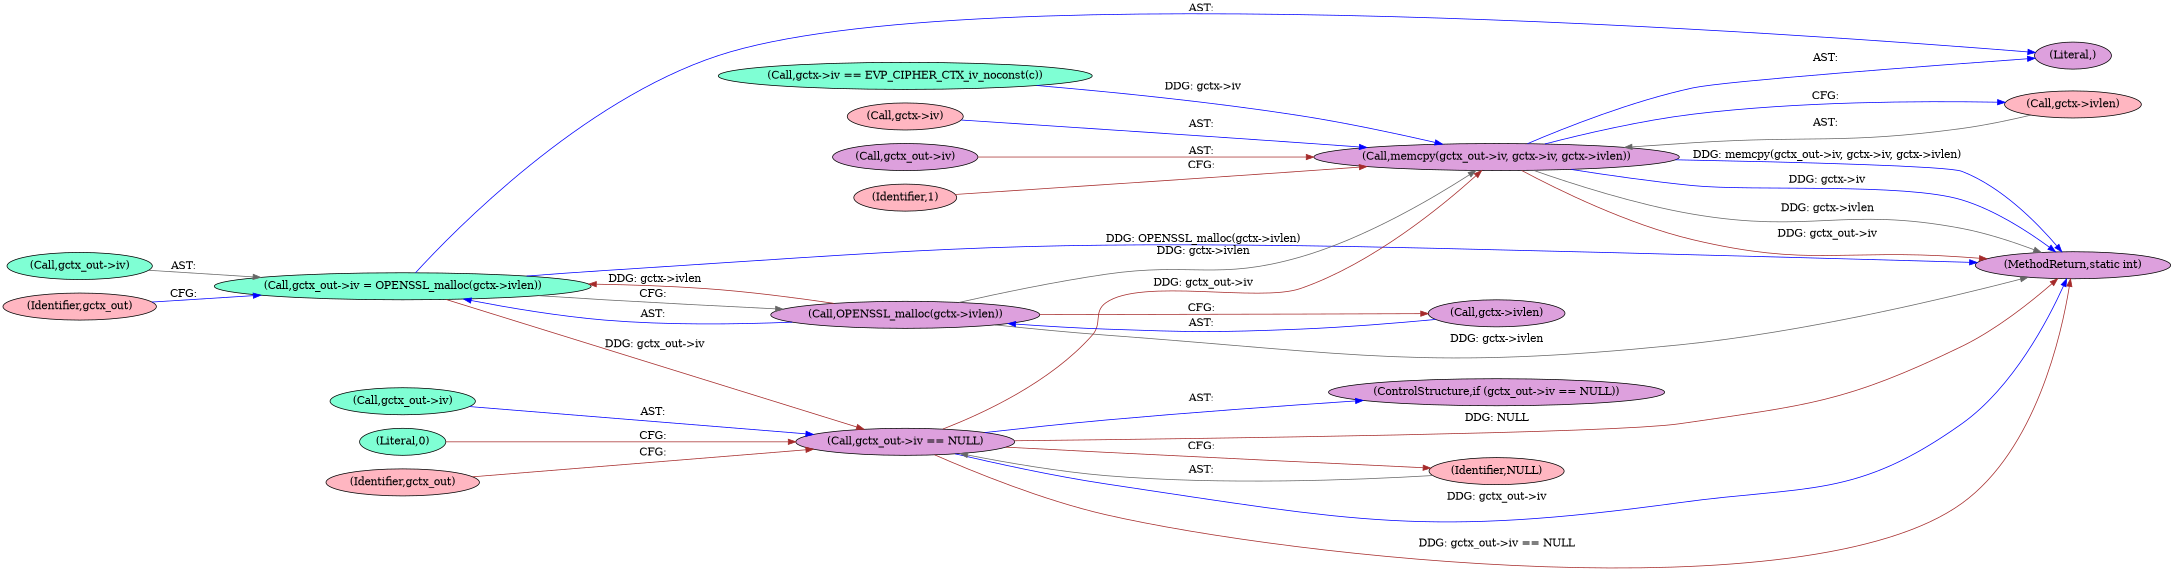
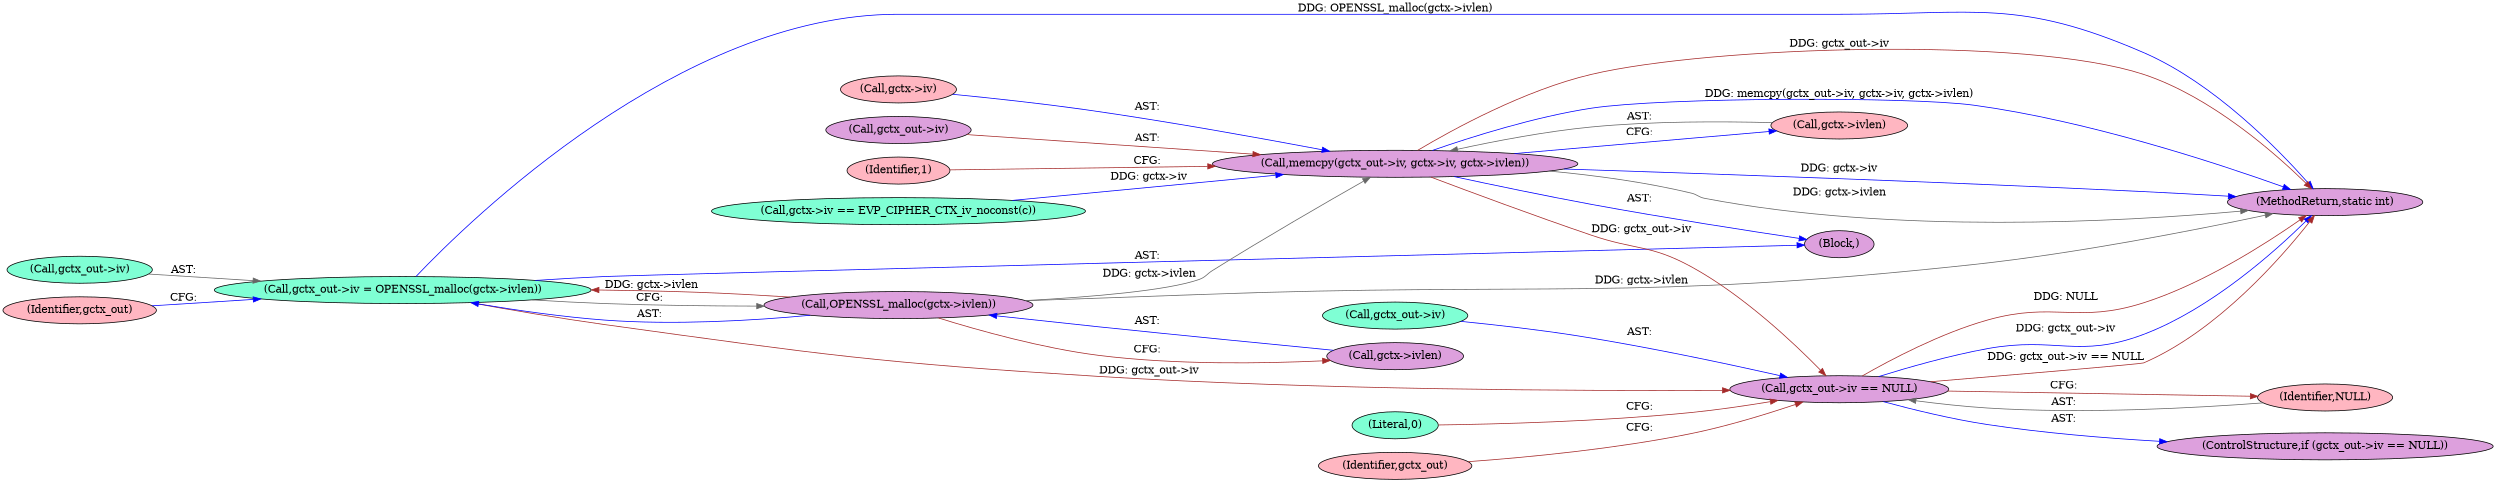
node "(Literal,)": label "(Literal,)" -> "(Block,)"
edge "(Call,gctx_out->iv == NULL)" -> "(Call,memcpy(gctx_out->iv, gctx->iv, gctx->ivlen))": reversed
